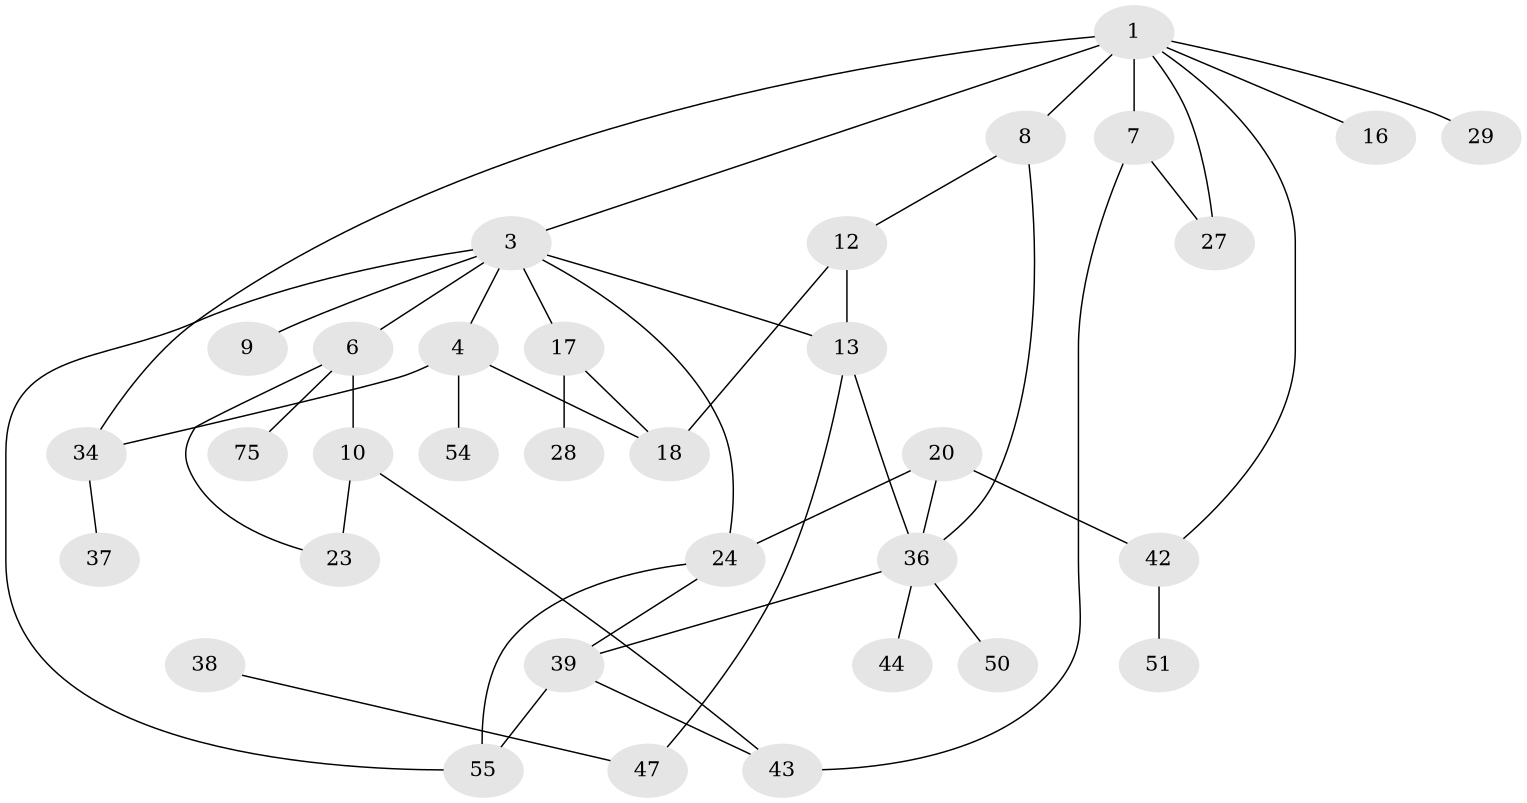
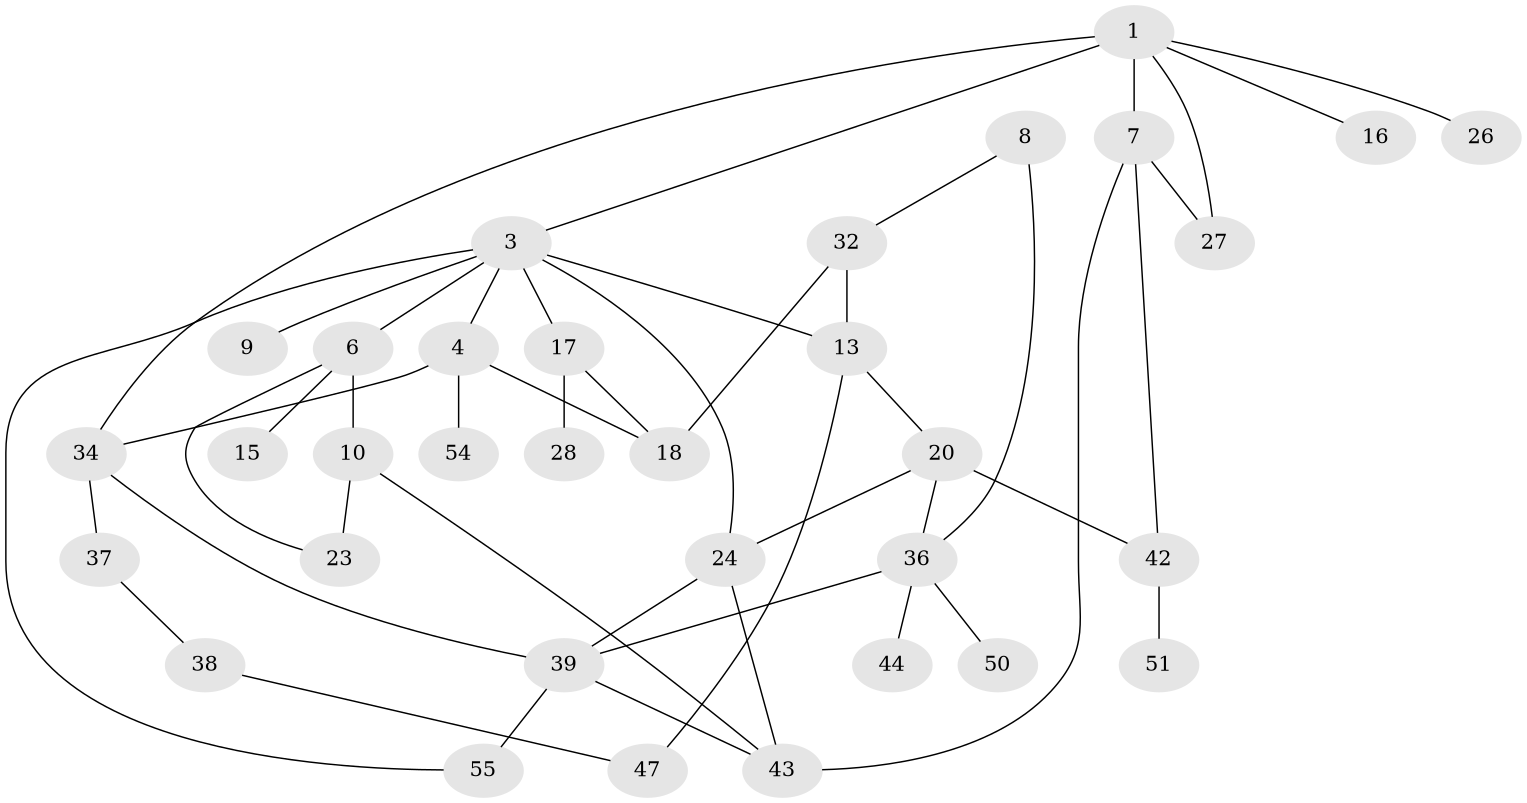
edge "1" -- "8": removed
node "29": label "29" -> "26"
node "12": label "12" -> "32"
edge "1" -- "42": now "7" -- "42"
node "75": label "75" -> "15"
edge "13" -- "36": now "13" -- "20"
edge "34" -- "39": added
edge "37" -- "38": added
edge "24" -- "55": now "24" -- "43"
